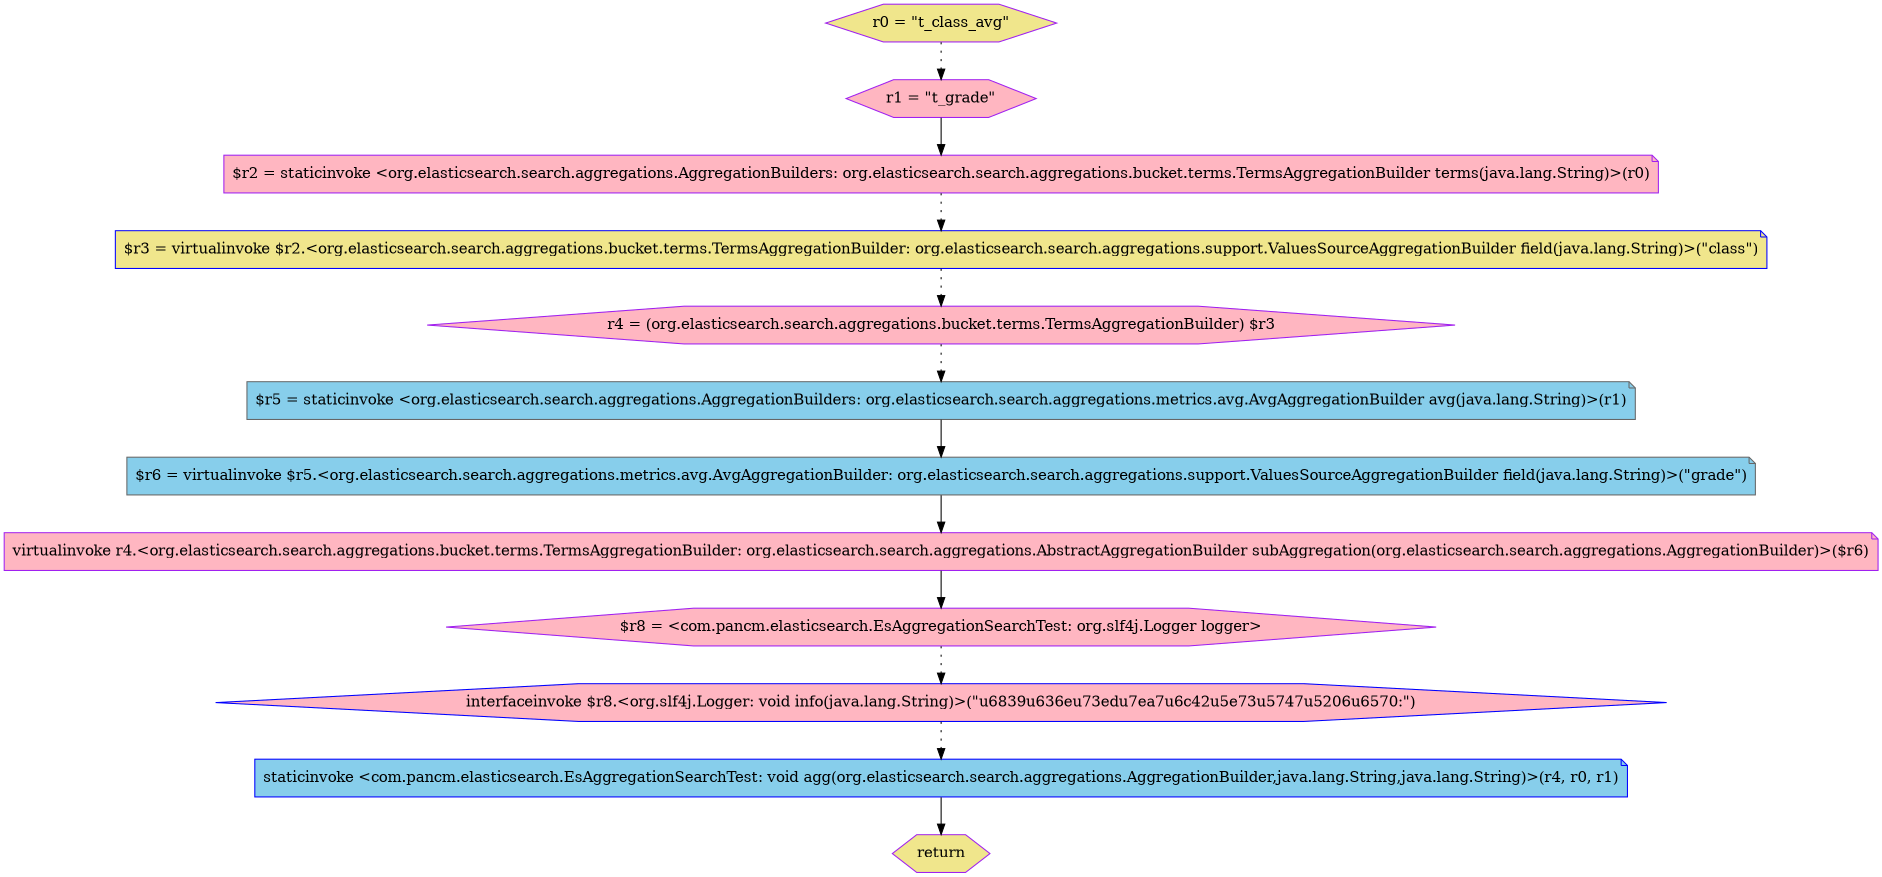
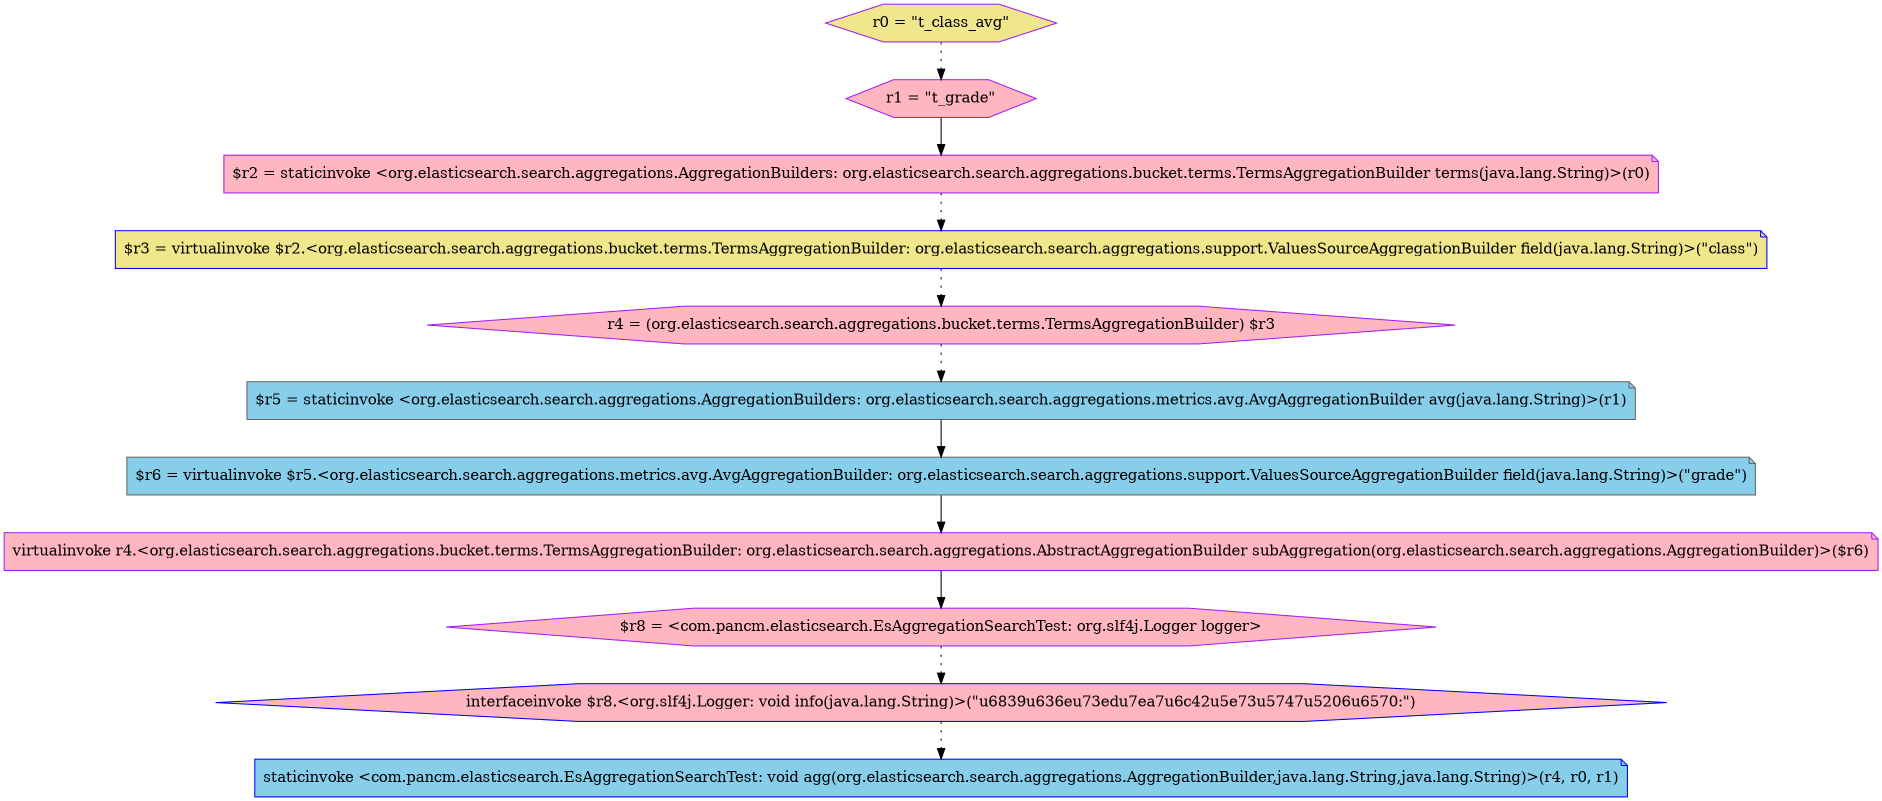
node "return": removed
